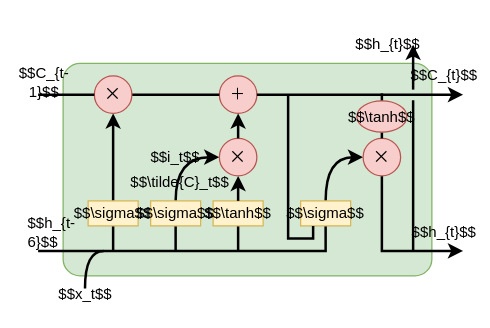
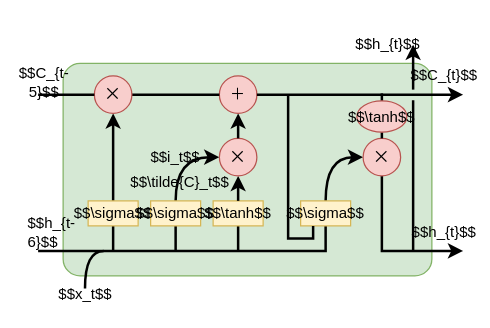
node "$$C_{t-1}$$": label "$$C_{t-1}$$" -> "$$C_{t-5}$$"
